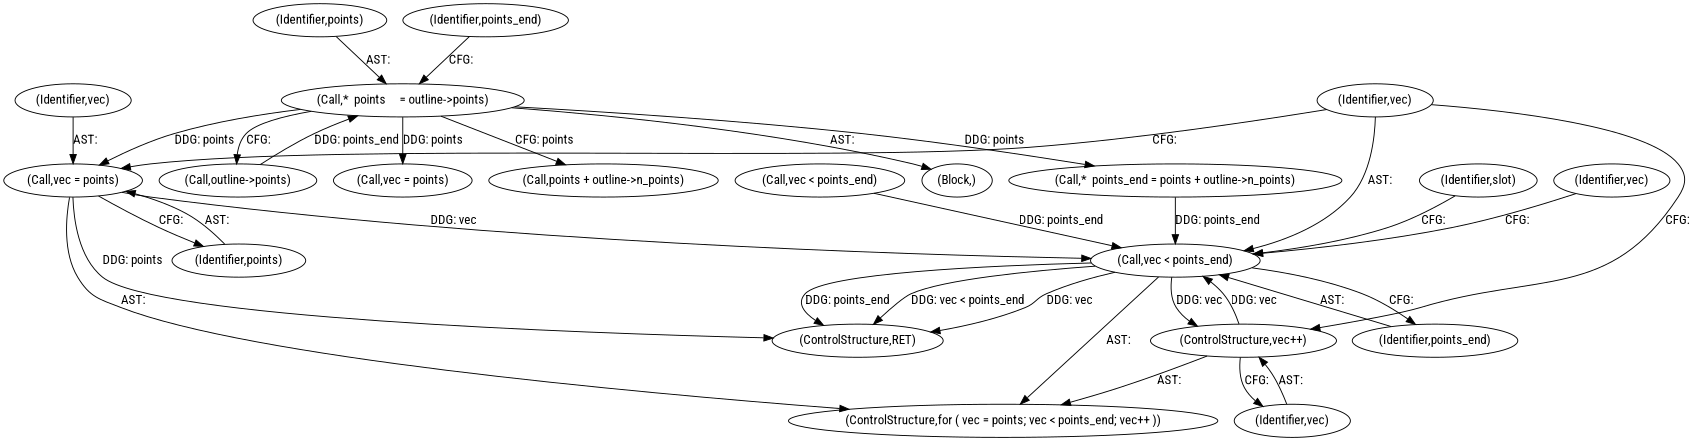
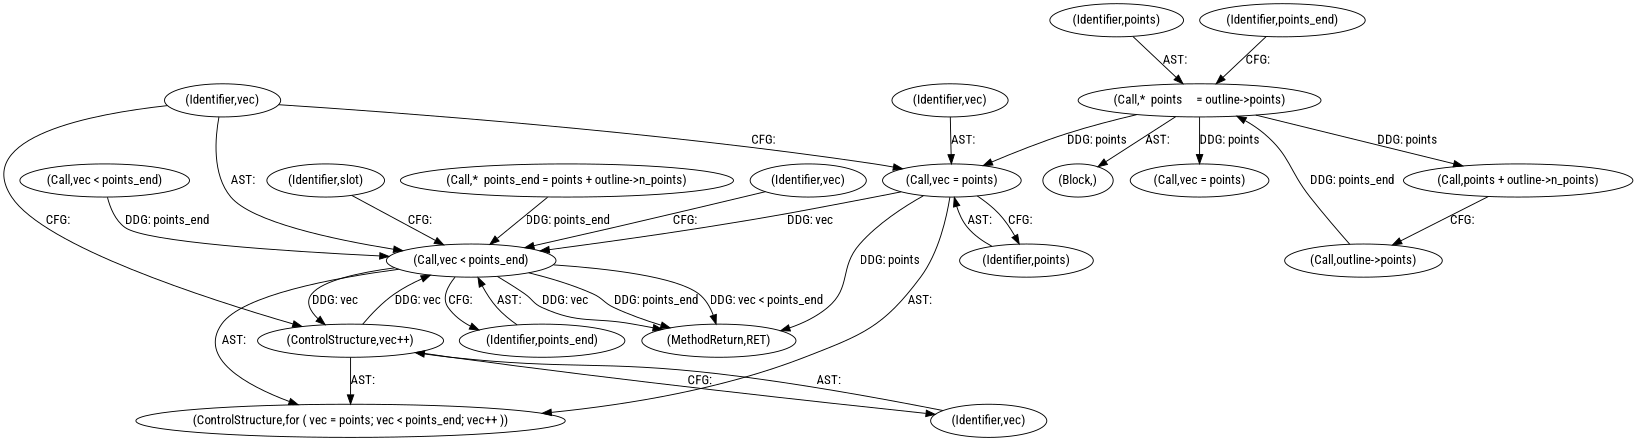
edge "(Call,*  points     = outline->points)" -> "(Call,outline->points)": now "(Call,points + outline->n_points)" -> "(Call,outline->points)"
edge "(Call,*  points     = outline->points)" -> "(Call,*  points_end = points + outline->n_points)": removed, label "DDG: points"
edge "(Call,*  points     = outline->points)" -> "(Call,points + outline->n_points)": label "CFG: points" -> "DDG: points"
node "(ControlStructure,RET)": label "(ControlStructure,RET)" -> "(MethodReturn,RET)"
